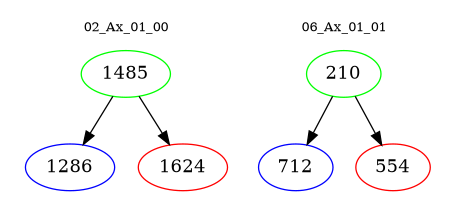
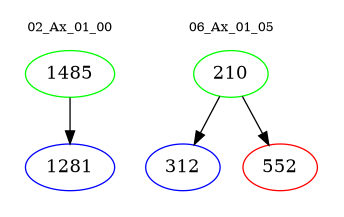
cluster "06_Ax_01_01": label "06_Ax_01_01" -> "06_Ax_01_05"
node "1286": label "1286" -> "1281"
node "1624": removed
node "712": label "712" -> "312"
node "554": label "554" -> "552"
